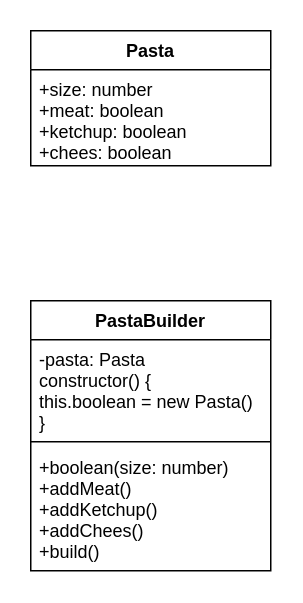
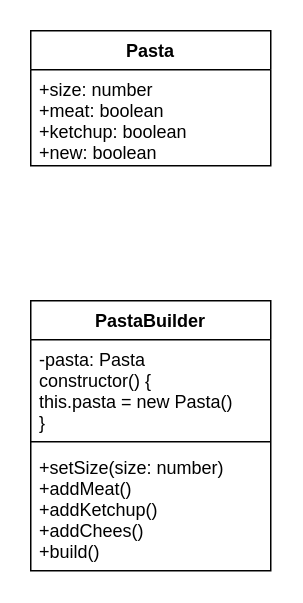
node "+size: number +meat: boolean +ketchup: boolean +chees: boolean": label "+size: number +meat: boolean +ketchup: boolean +chees: boolean" -> "+size: number +meat: boolean +ketchup: boolean +new: boolean"
node "-pasta: Pasta constructor() { this.boolean = new Pasta() }": label "-pasta: Pasta constructor() { this.boolean = new Pasta() }" -> "-pasta: Pasta constructor() { this.pasta = new Pasta() }"
node "+boolean(size: number) +addMeat() +addKetchup() +addChees() +build()": label "+boolean(size: number) +addMeat() +addKetchup() +addChees() +build()" -> "+setSize(size: number) +addMeat() +addKetchup() +addChees() +build()"
